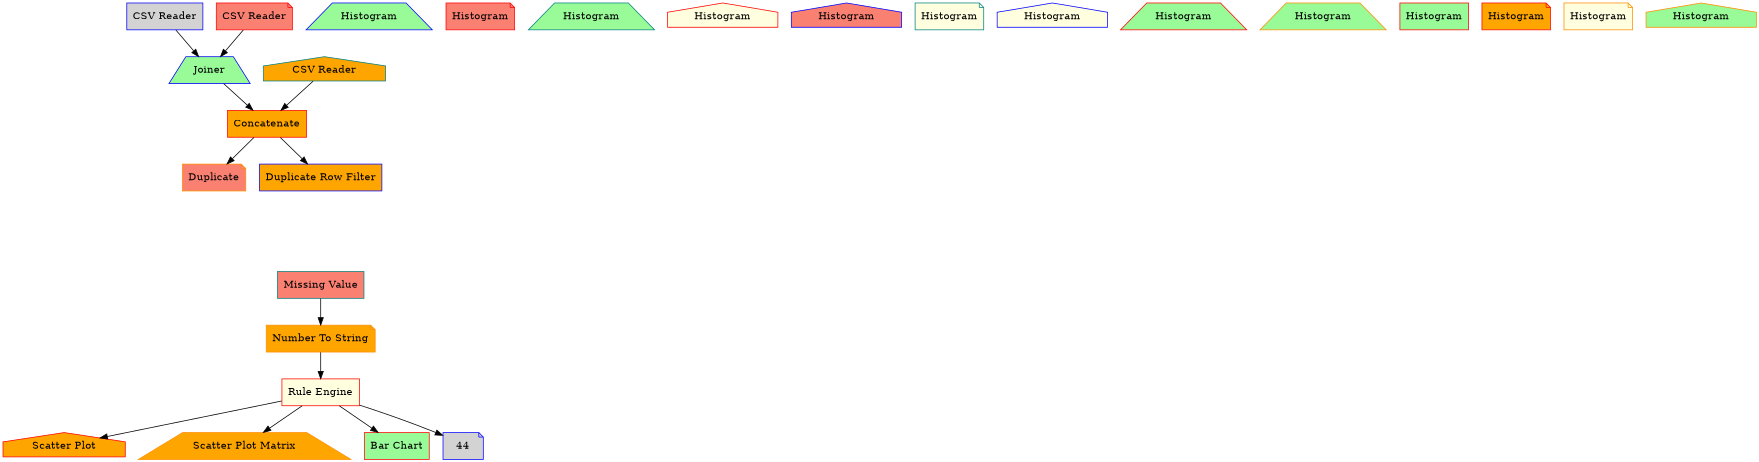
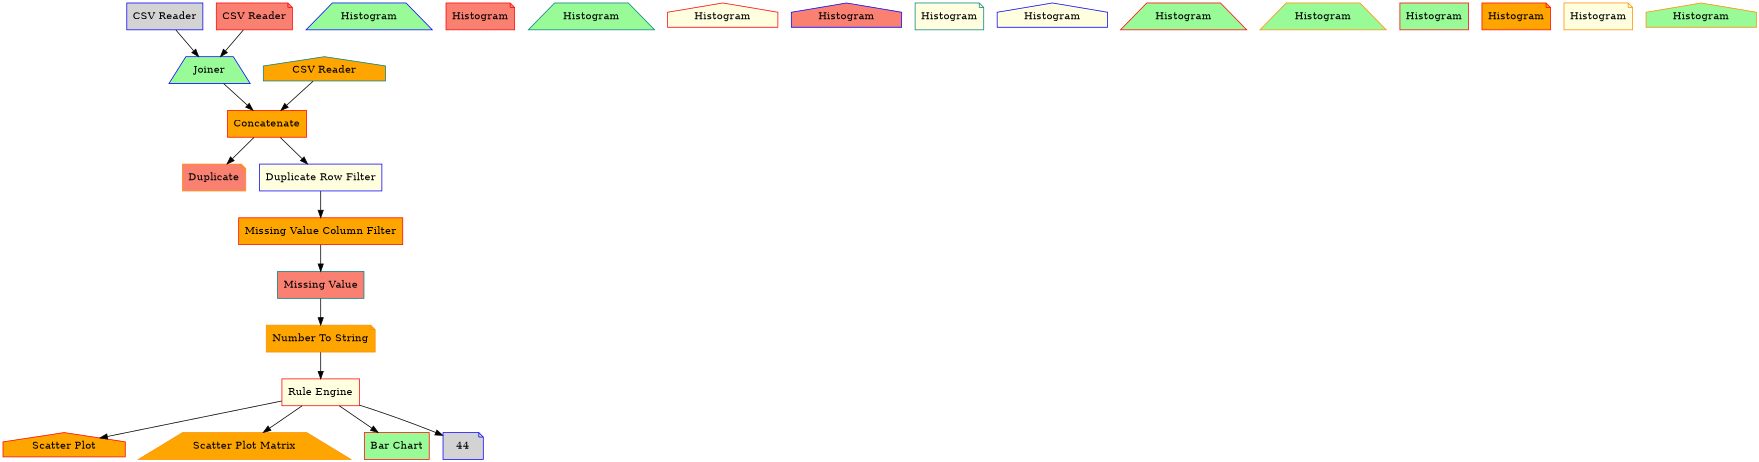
node "Duplicate Row Filter": fillcolor orange -> lightyellow
node "Missing Value Column Filter": added
